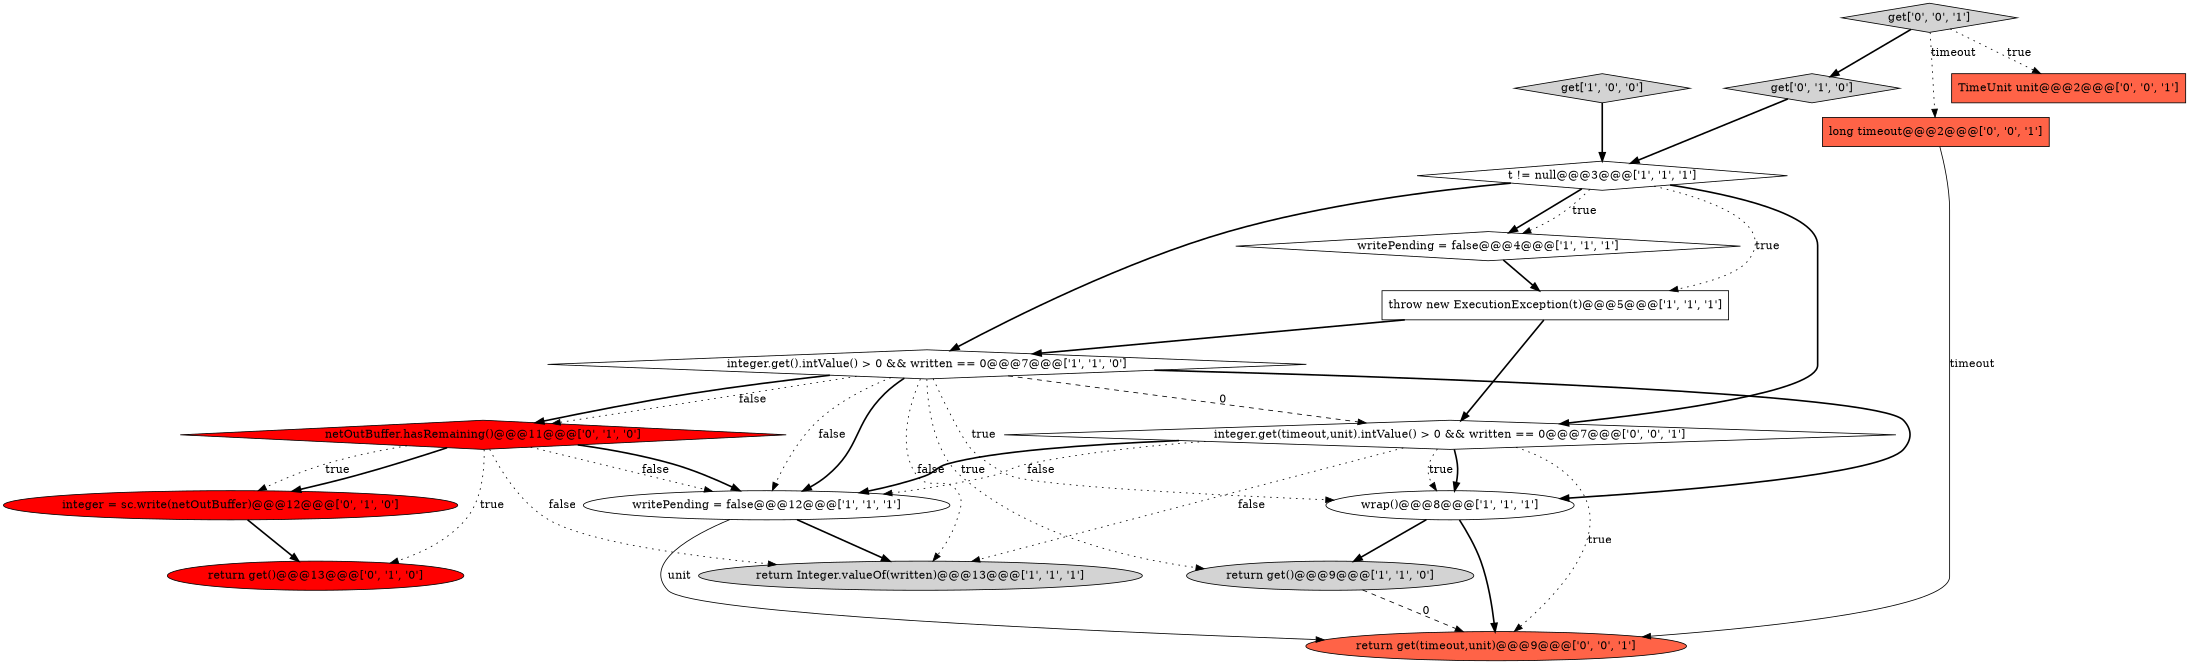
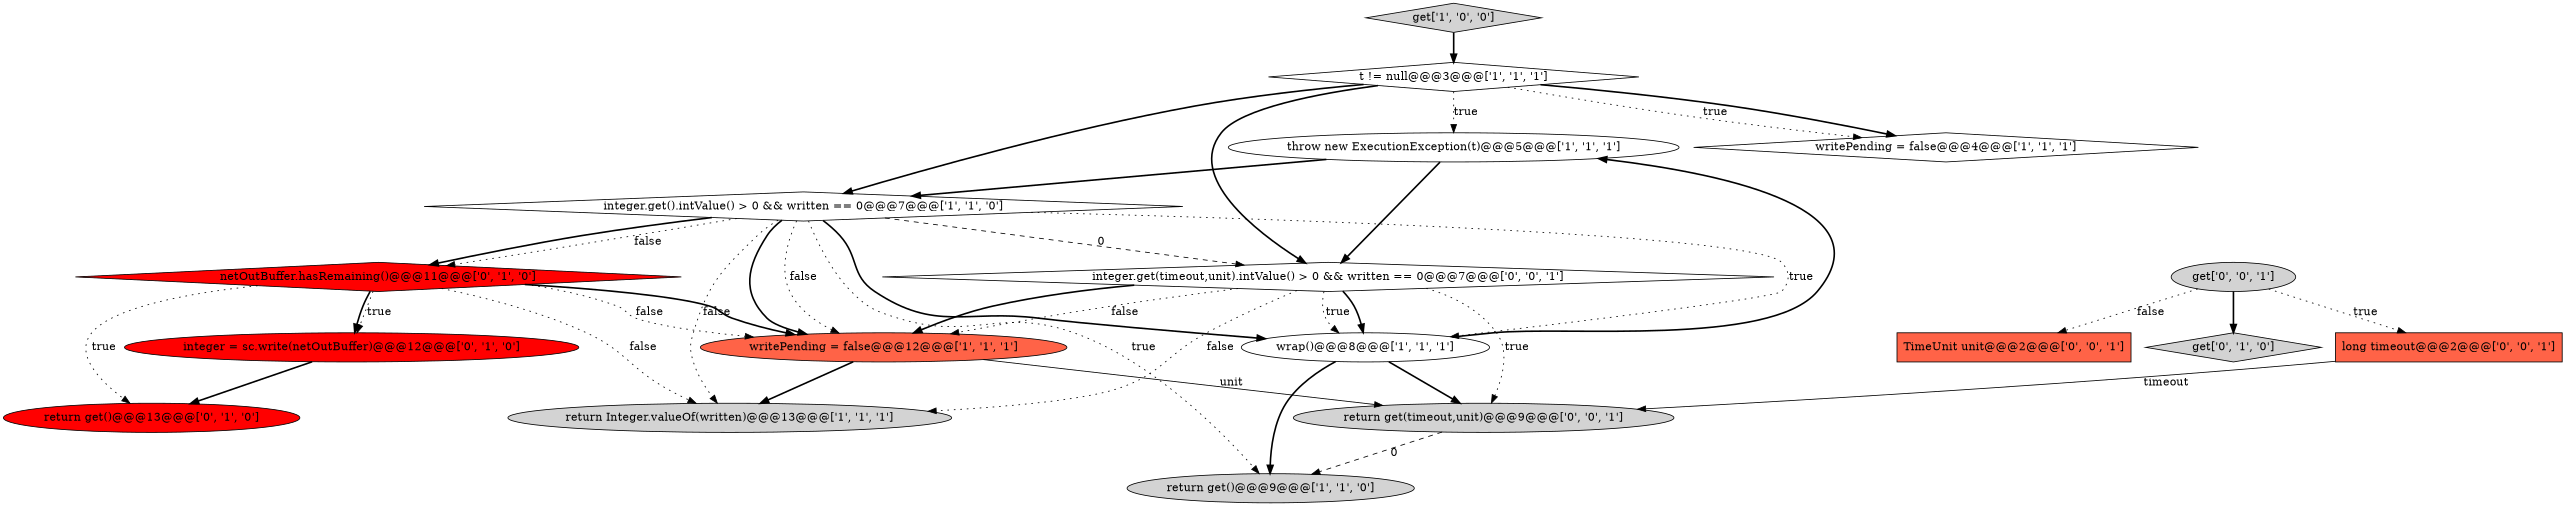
node "get['0', '0', '1']": shape diamond -> ellipse
edge "get['0', '0', '1']" -> "long timeout@@@2@@@['0', '0', '1']": label "timeout" -> "true"
edge "get['0', '0', '1']" -> "TimeUnit unit@@@2@@@['0', '0', '1']": label "true" -> "false"
edge "get['0', '1', '0']" -> "t != null@@@3@@@['1', '1', '1']": removed
edge "writePending = false@@@4@@@['1', '1', '1']" -> "throw new ExecutionException(t)@@@5@@@['1', '1', '1']": now "wrap()@@@8@@@['1', '1', '1']" -> "throw new ExecutionException(t)@@@5@@@['1', '1', '1']"
node "throw new ExecutionException(t)@@@5@@@['1', '1', '1']": shape box -> ellipse
node "writePending = false@@@12@@@['1', '1', '1']": fillcolor white -> tomato
edge "return get()@@@9@@@['1', '1', '0']" -> "return get(timeout,unit)@@@9@@@['0', '0', '1']": reversed
node "return get(timeout,unit)@@@9@@@['0', '0', '1']": fillcolor tomato -> lightgray
